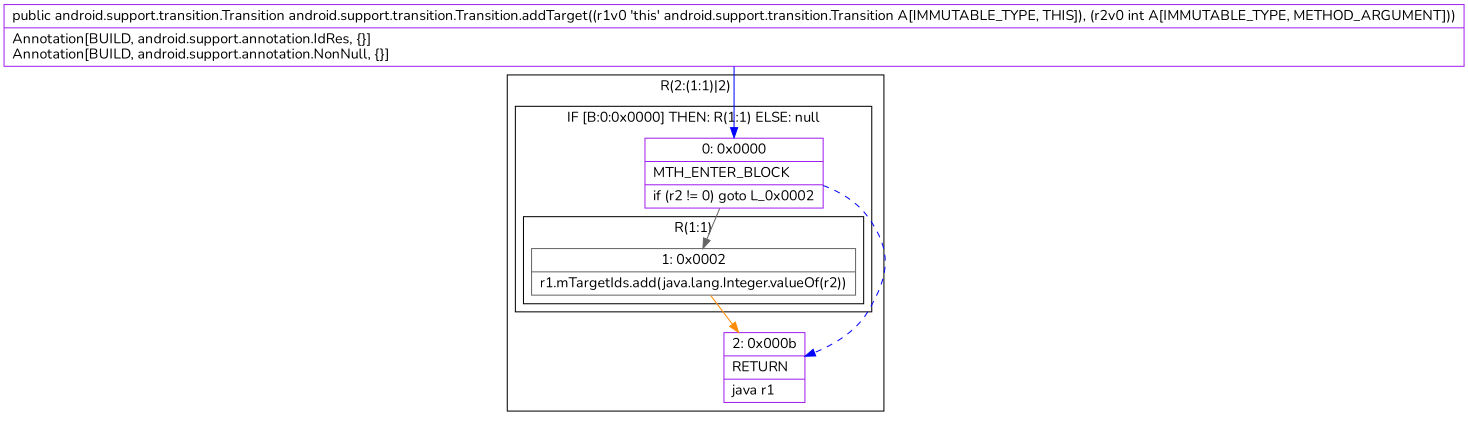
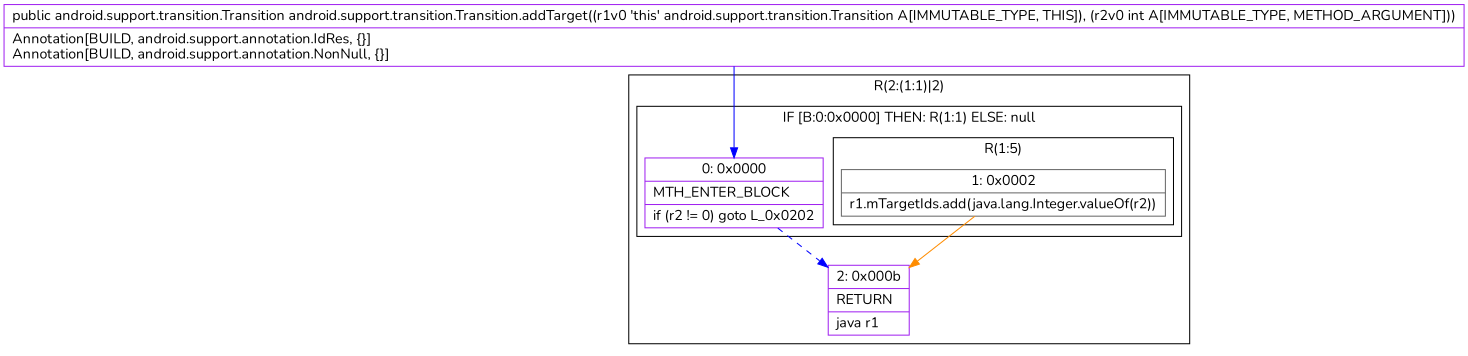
node "0: 0x0000": text "if (r2 != 0) goto L_0x0002" -> "if (r2 != 0) goto L_0x0202"
edge "0: 0x0000" -> "1: 0x0002": removed
cluster "R(1:1)": label "R(1:1)" -> "R(1:5)"
